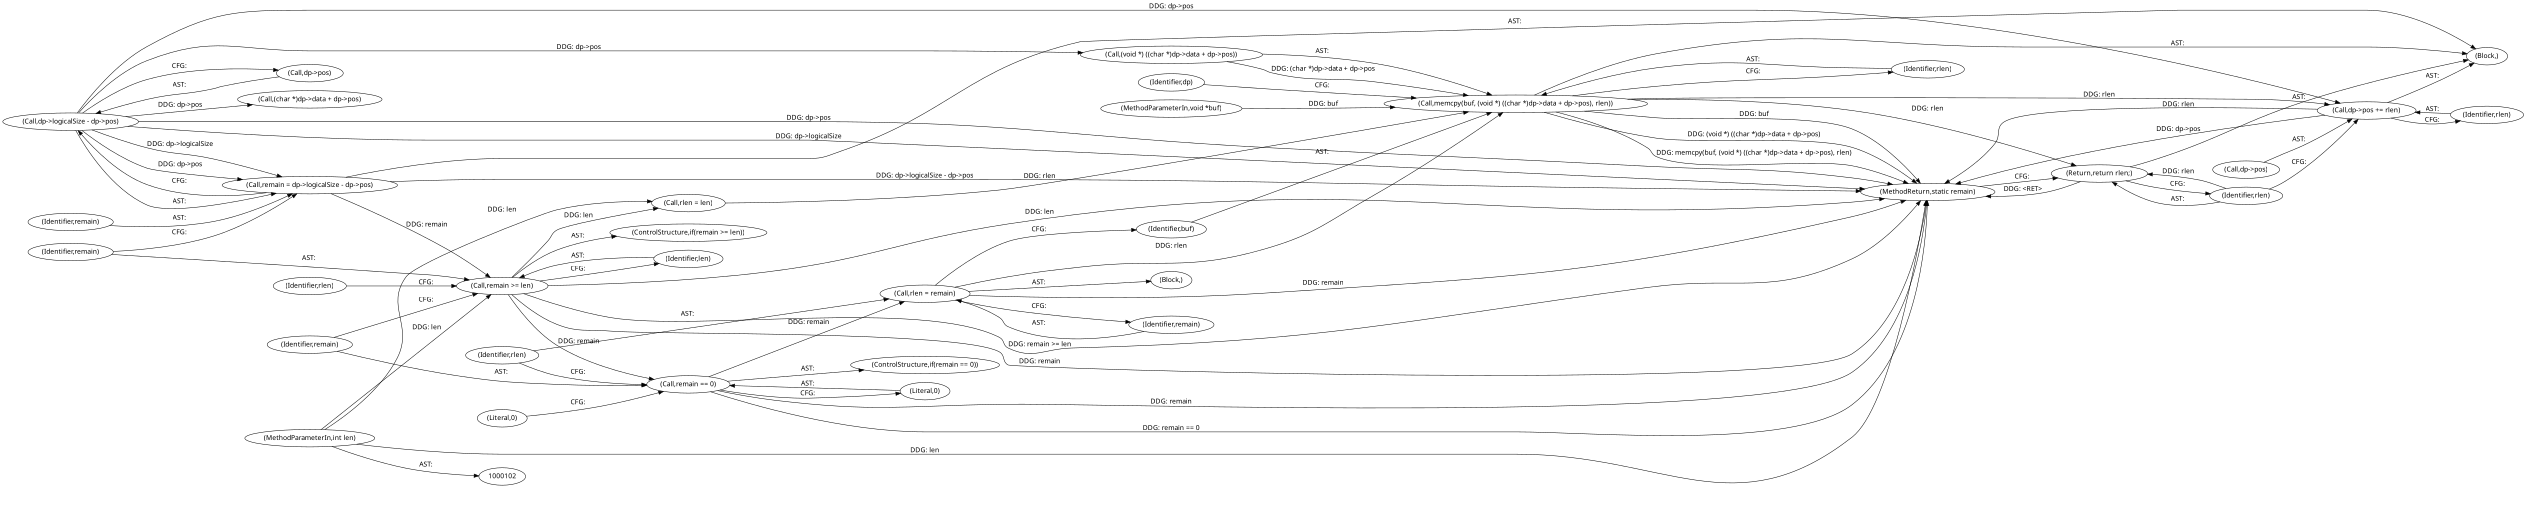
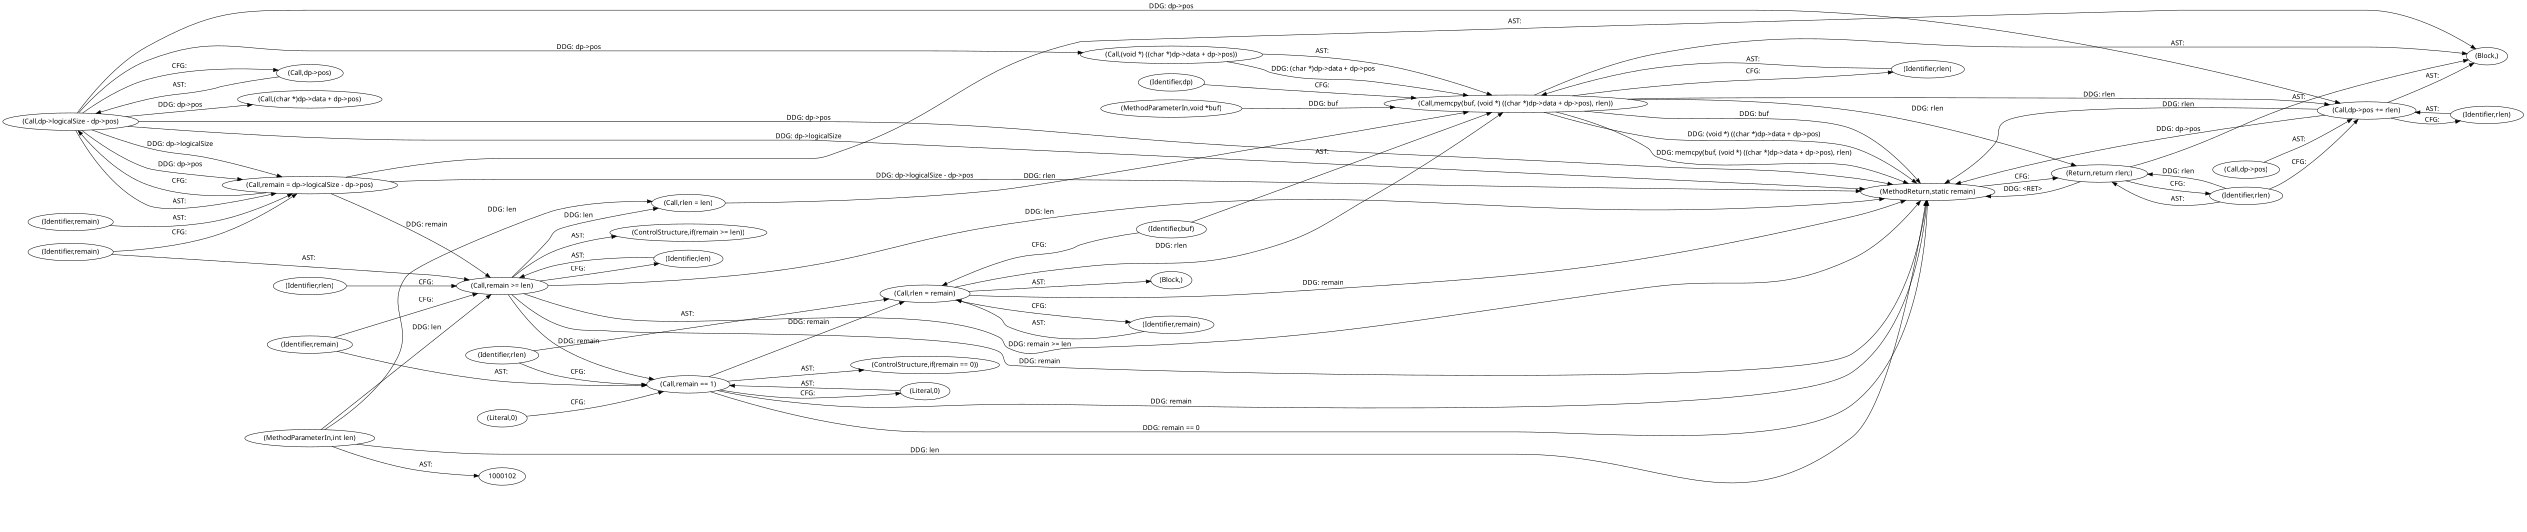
edge "(Call,rlen = remain)" -> "(Identifier,buf)": reversed
node "(Call,remain == 0)": label "(Call,remain == 0)" -> "(Call,remain == 1)"
